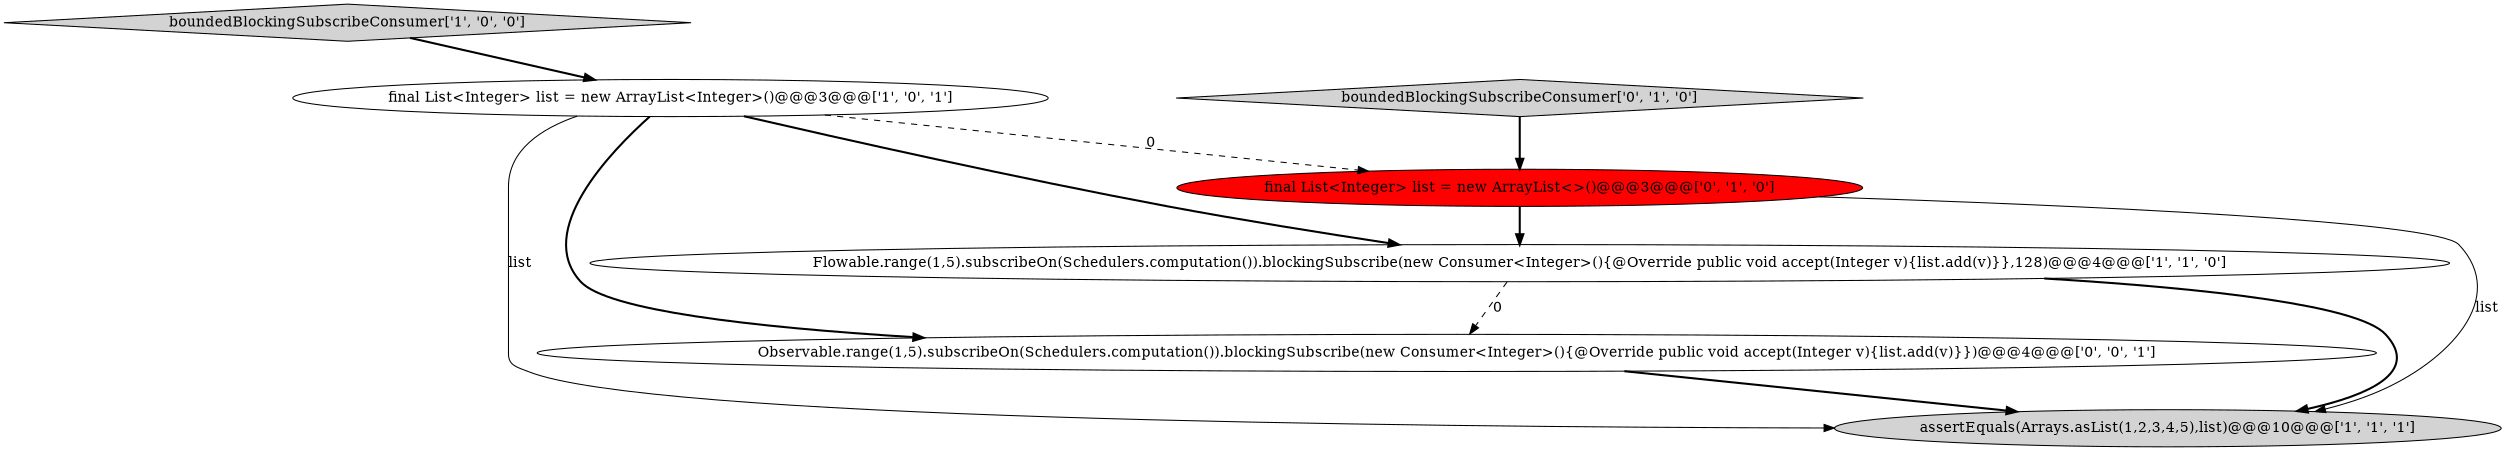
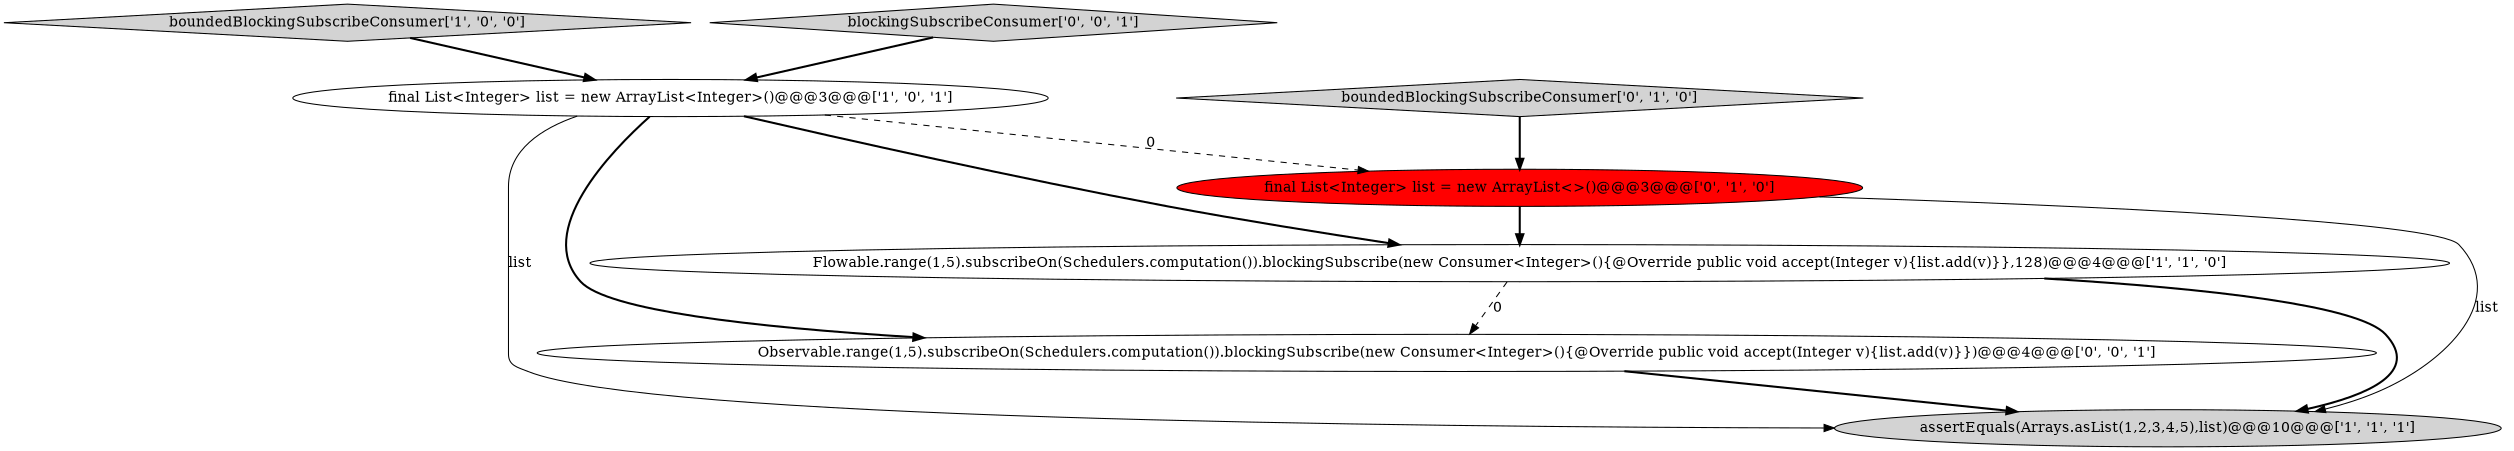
node "blockingSubscribeConsumer['0', '0', '1']": added
